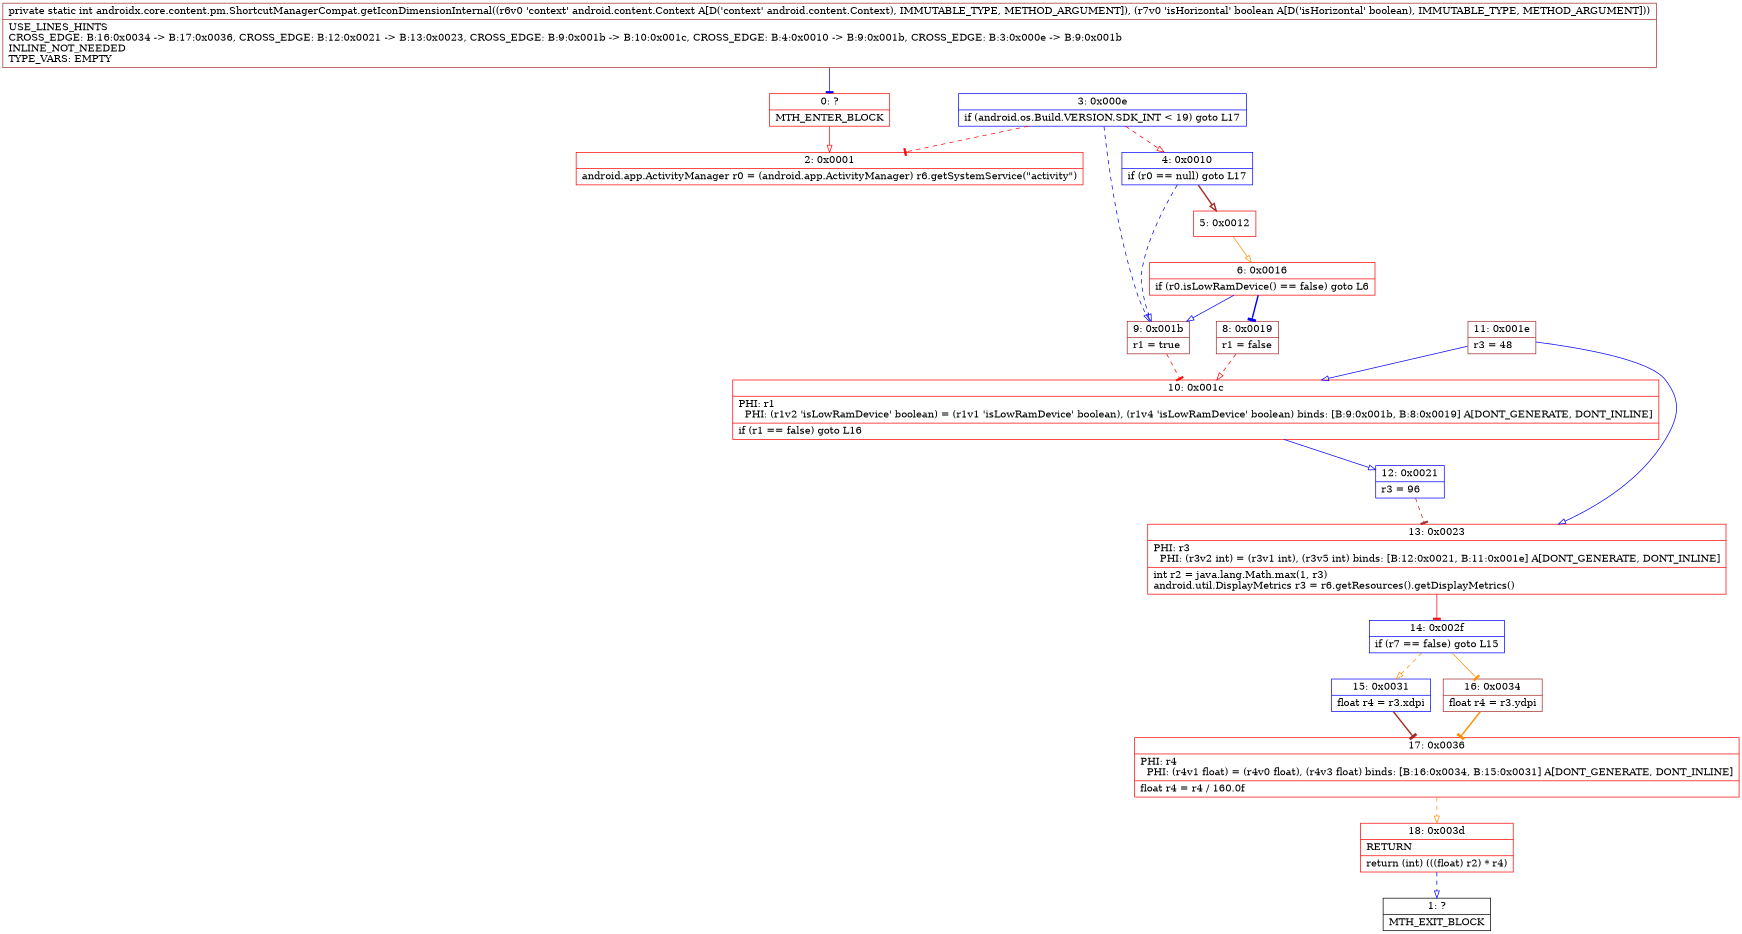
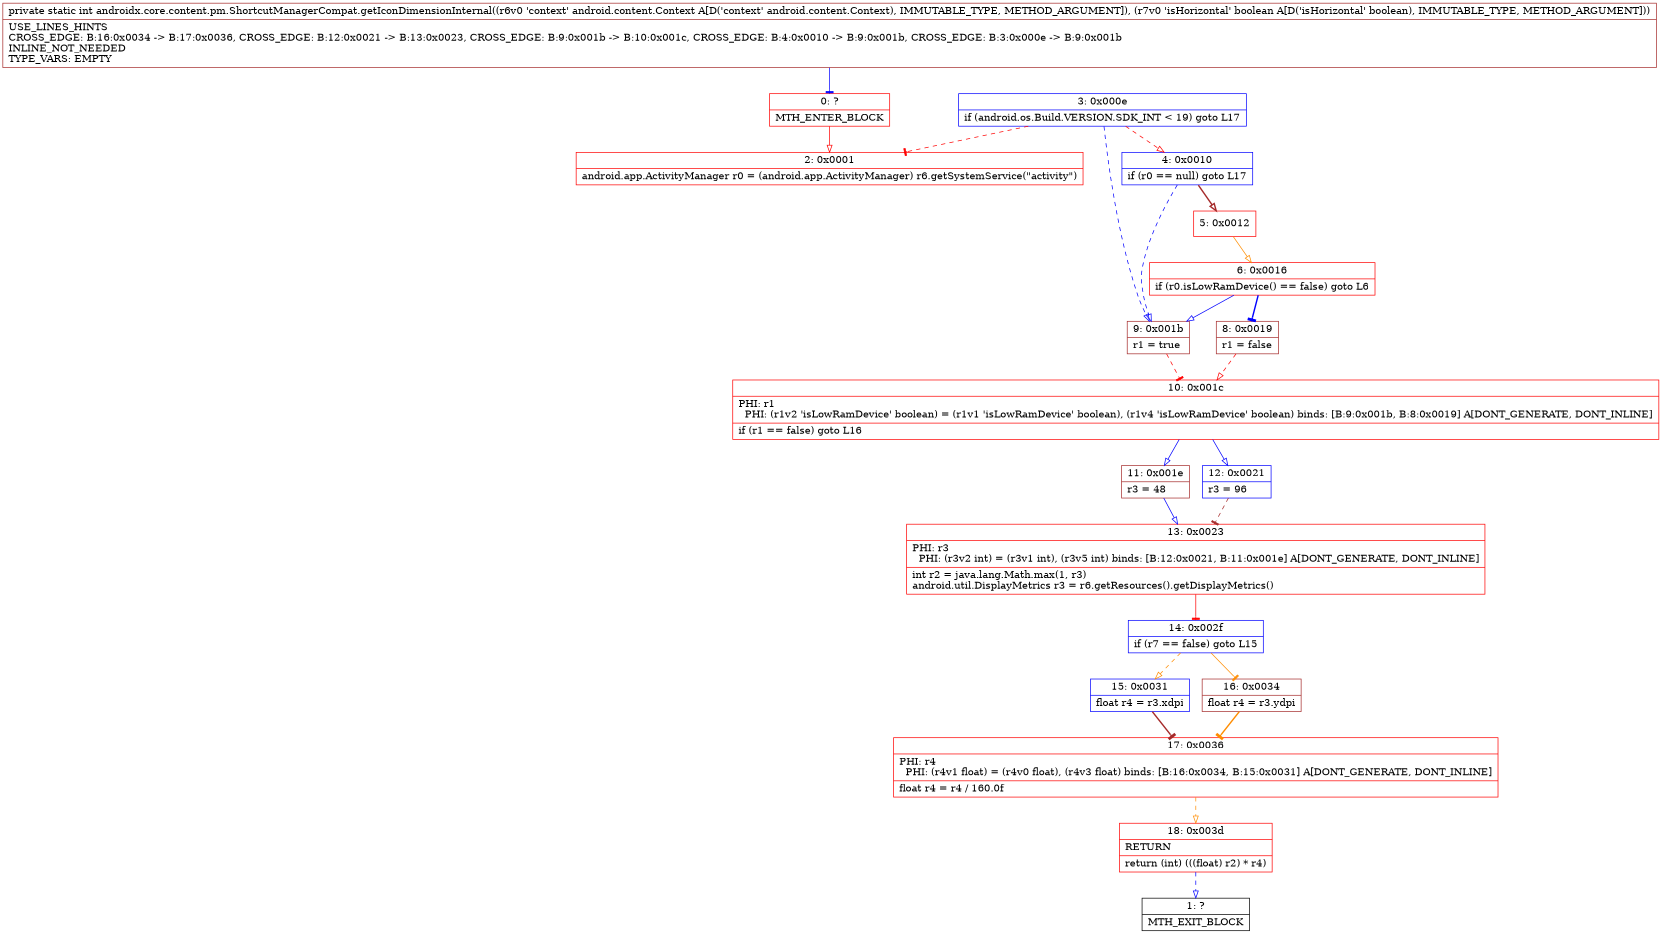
edge "11: 0x001e" -> "10: 0x001c": reversed
